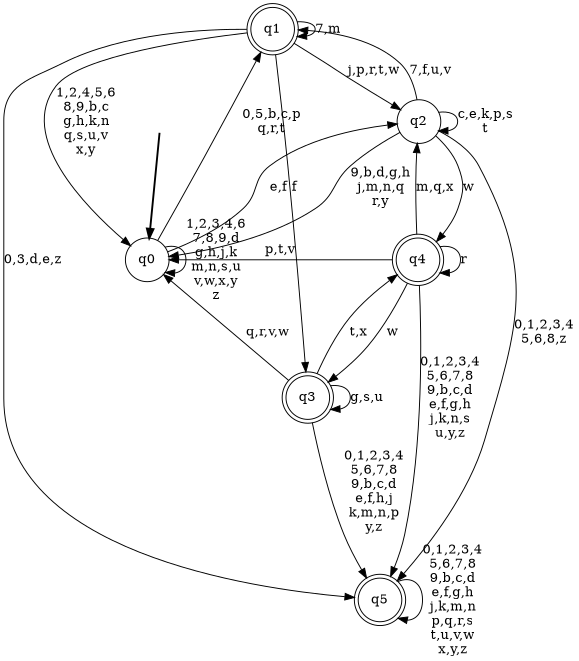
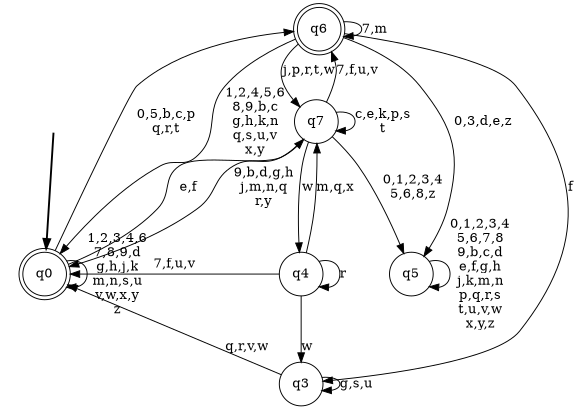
node "q1": label "q1" -> "q6"
node "q2": label "q2" -> "q7"
edge "q4" -> "q0": label "p,t,v" -> "7,f,u,v"
node "q0": shape circle -> doublecircle
node "q4": shape doublecircle -> circle
edge "q3" -> "q4": removed, label "t,x"
node "q3": shape doublecircle -> circle
edge "q4" -> "q5": removed, label "0,1,2,3,4 5,6,7,8 9,b,c,d e,f,g,h j,k,n,s u,y,z"
edge "q3" -> "q5": removed, label "0,1,2,3,4 5,6,7,8 9,b,c,d e,f,h,j k,m,n,p y,z"
node "q5": shape doublecircle -> circle
